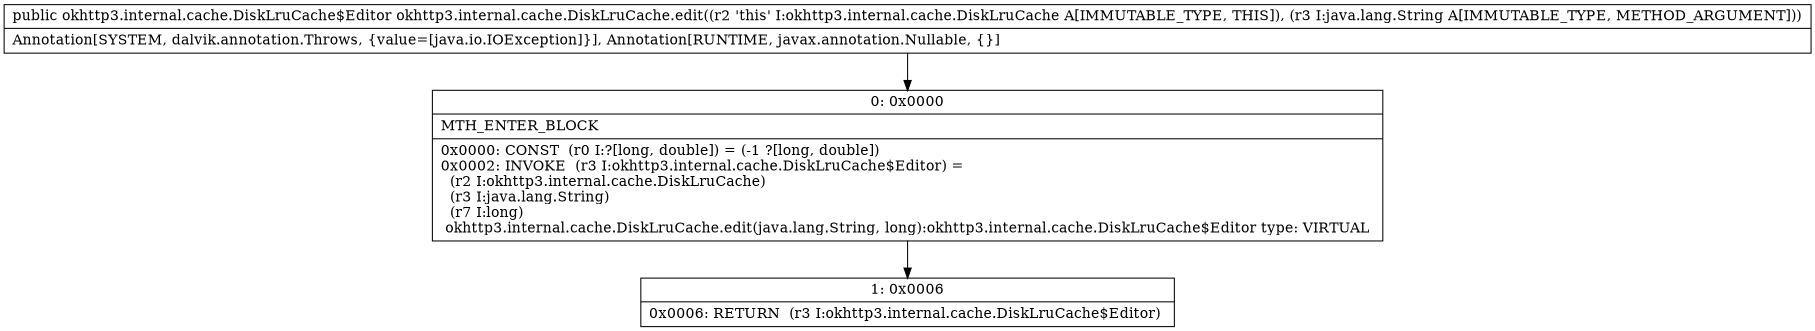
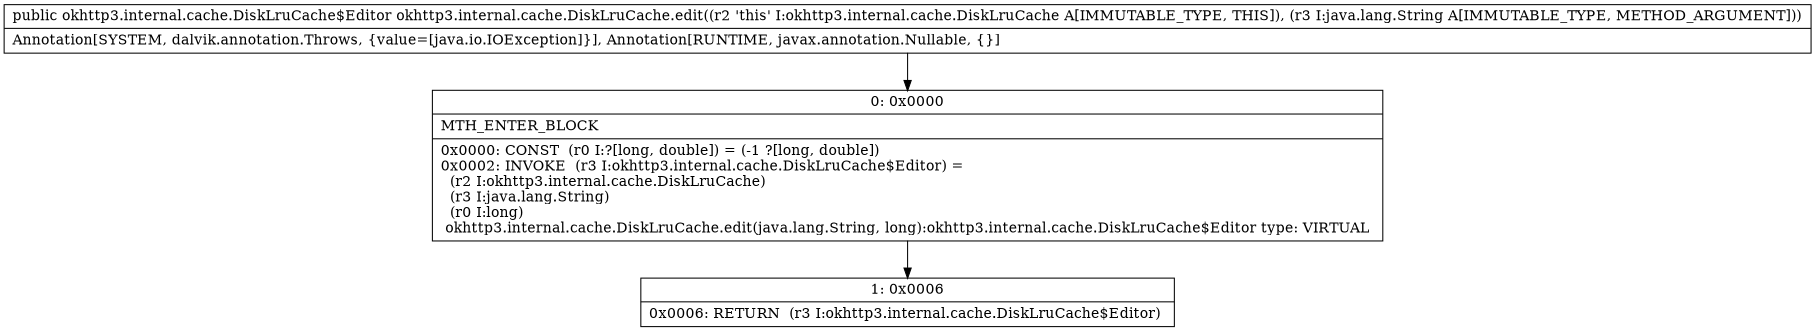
node "0: 0x0000": text "(r7 I:long)" -> "(r0 I:long)"
